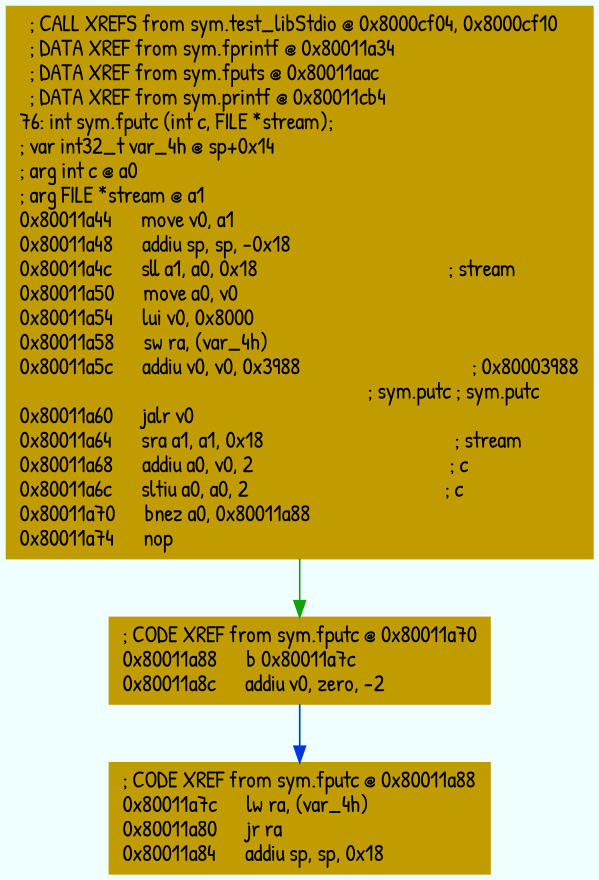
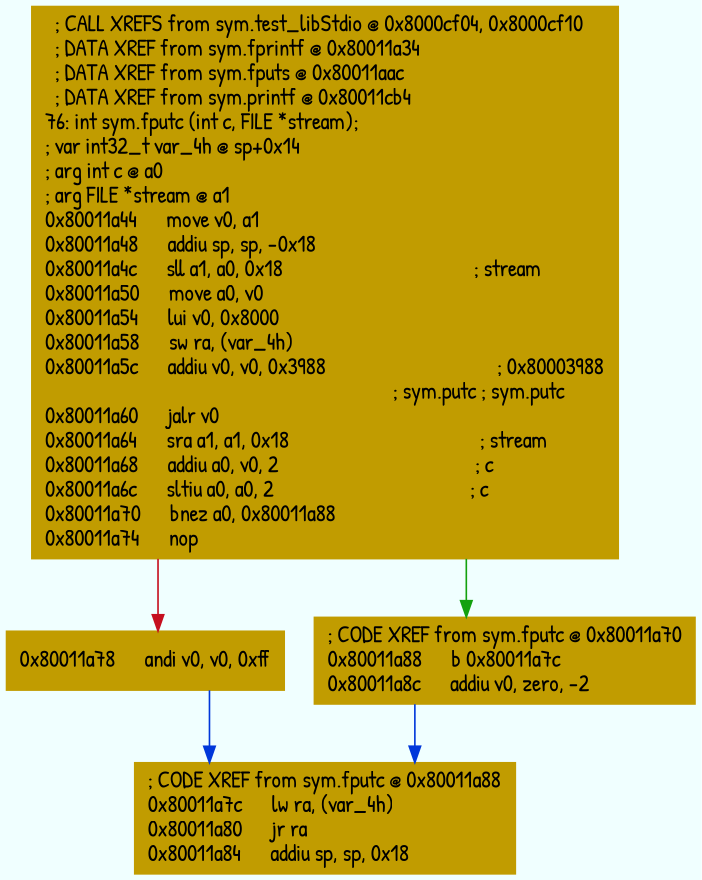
node "0x80011a78      andi v0, v0, 0xff": added
